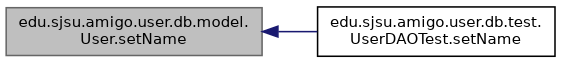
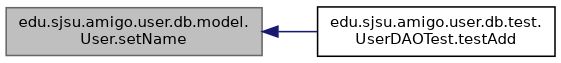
node "edu.sjsu.amigo.user.db.test. UserDAOTest.setName": label "edu.sjsu.amigo.user.db.test. UserDAOTest.setName" -> "edu.sjsu.amigo.user.db.test. UserDAOTest.testAdd"
